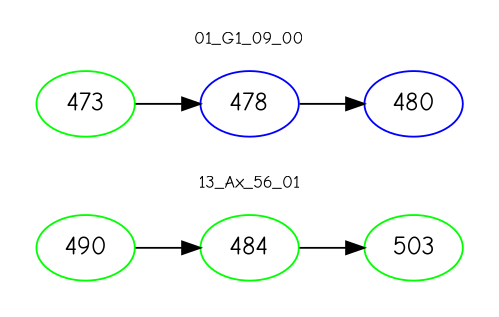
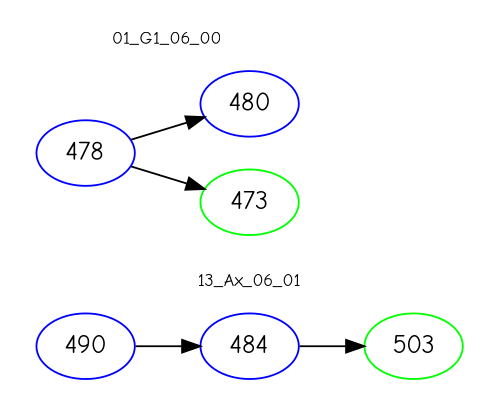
cluster "01_G1_09_00": label "01_G1_09_00" -> "01_G1_06_00"
edge "473" -> "478": reversed
cluster "13_Ax_56_01": label "13_Ax_56_01" -> "13_Ax_06_01"
node "490": color green -> blue
node "484": color green -> blue
